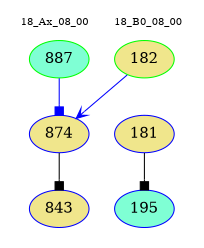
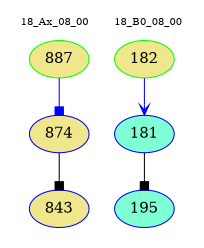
node "887": fillcolor aquamarine -> khaki
edge "182" -> "874": now "182" -> "181"
node "181": fillcolor khaki -> aquamarine
